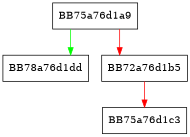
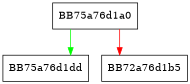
node "BB75a76d1a9": label "BB75a76d1a9" -> "BB75a76d1a0"
node "BB78a76d1dd": label "BB78a76d1dd" -> "BB75a76d1dd"
node "BB75a76d1c3": removed
